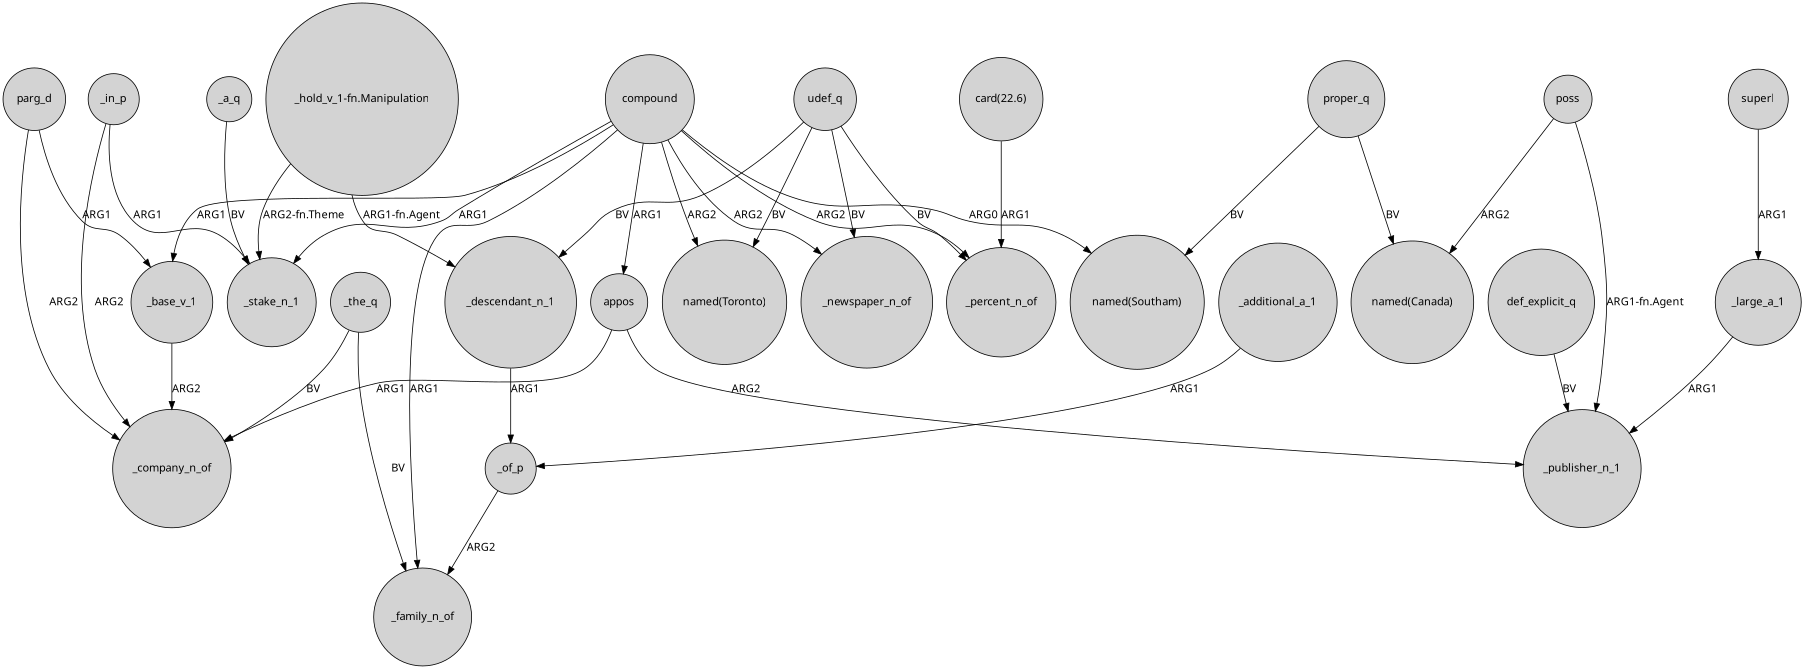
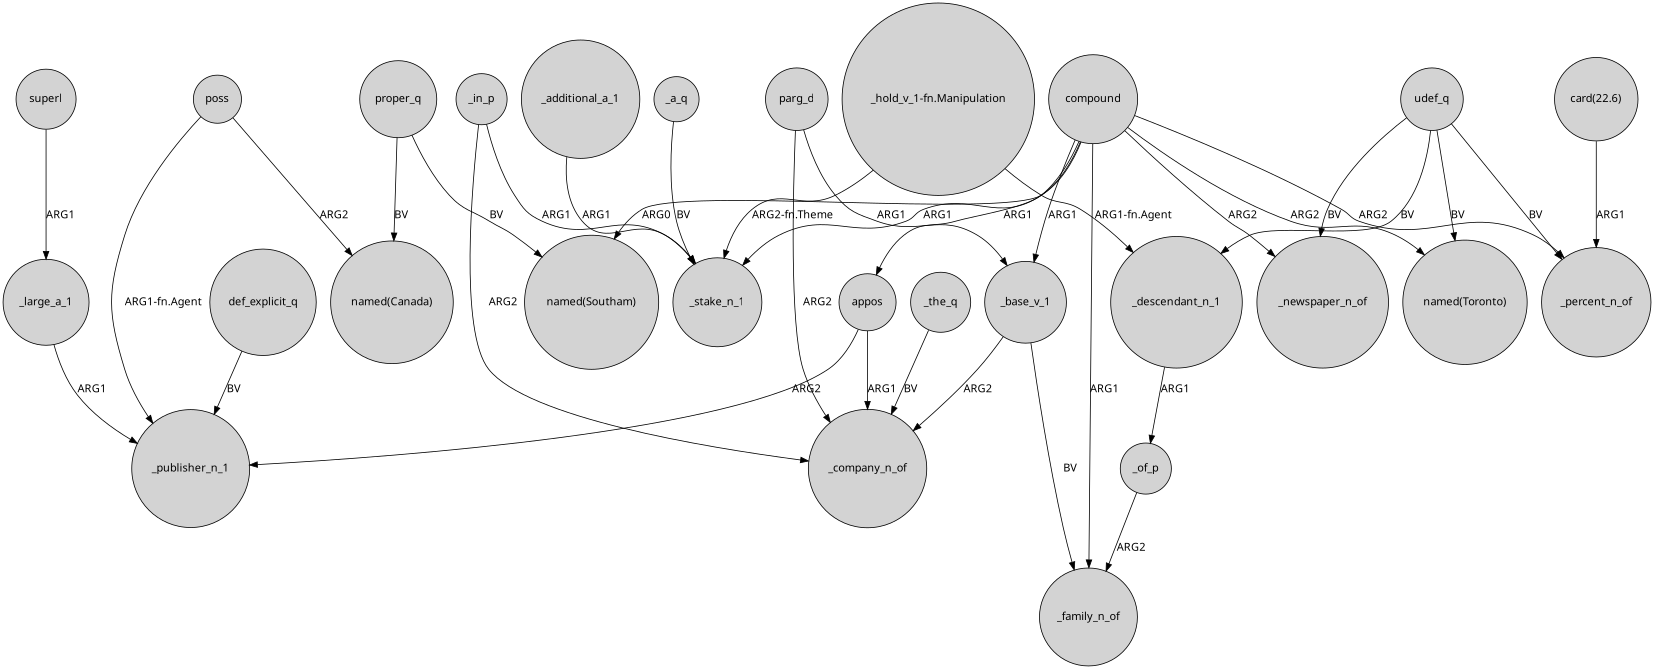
edge "_additional_a_1" -> "_of_p": now "_additional_a_1" -> "_stake_n_1"
edge "_the_q" -> "_family_n_of": now "_base_v_1" -> "_family_n_of"
